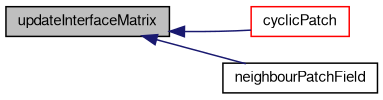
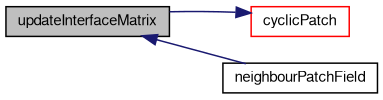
edge "cyclicPatch" -> "updateInterfaceMatrix": reversed
